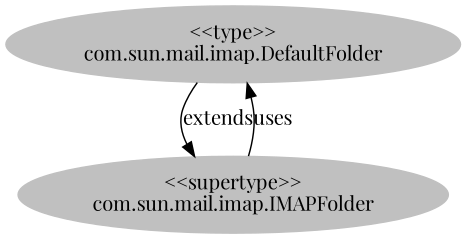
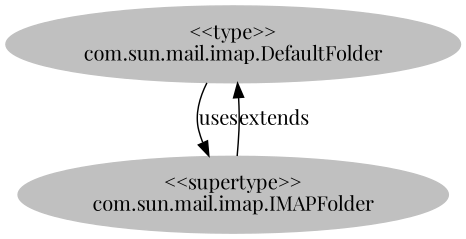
edge "<<type>> com.sun.mail.imap.DefaultFolder" -> "<<supertype>> com.sun.mail.imap.IMAPFolder": label "extends" -> "uses"
edge "<<supertype>> com.sun.mail.imap.IMAPFolder" -> "<<type>> com.sun.mail.imap.DefaultFolder": label "uses" -> "extends"
